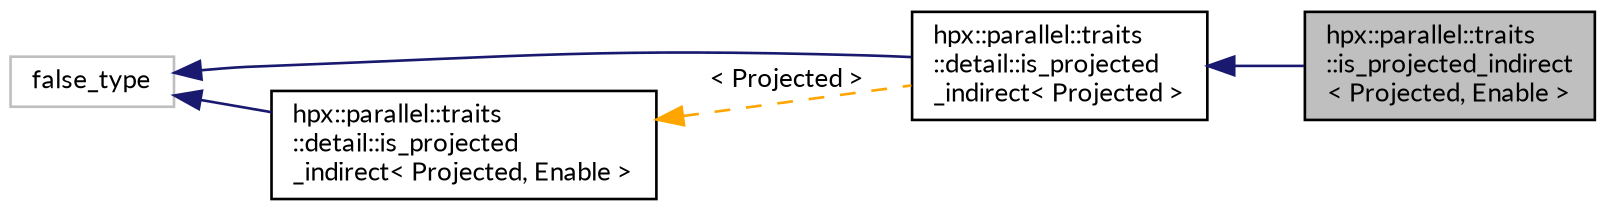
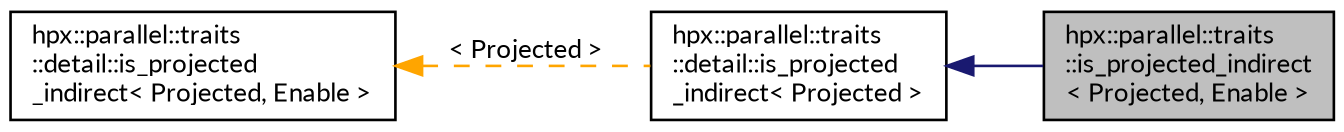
node "false_type": removed
